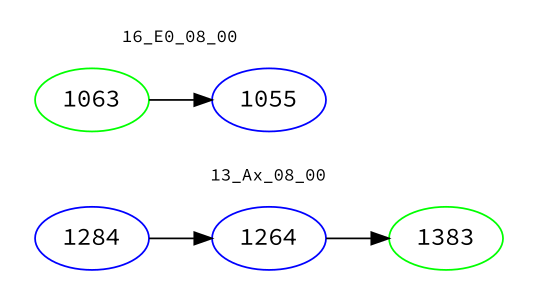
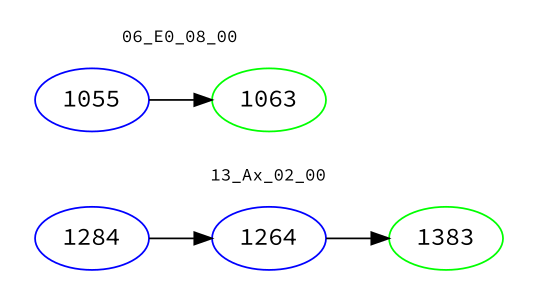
cluster "16_E0_08_00": label "16_E0_08_00" -> "06_E0_08_00"
edge "1063" -> "1055": reversed
cluster "13_Ax_08_00": label "13_Ax_08_00" -> "13_Ax_02_00"
